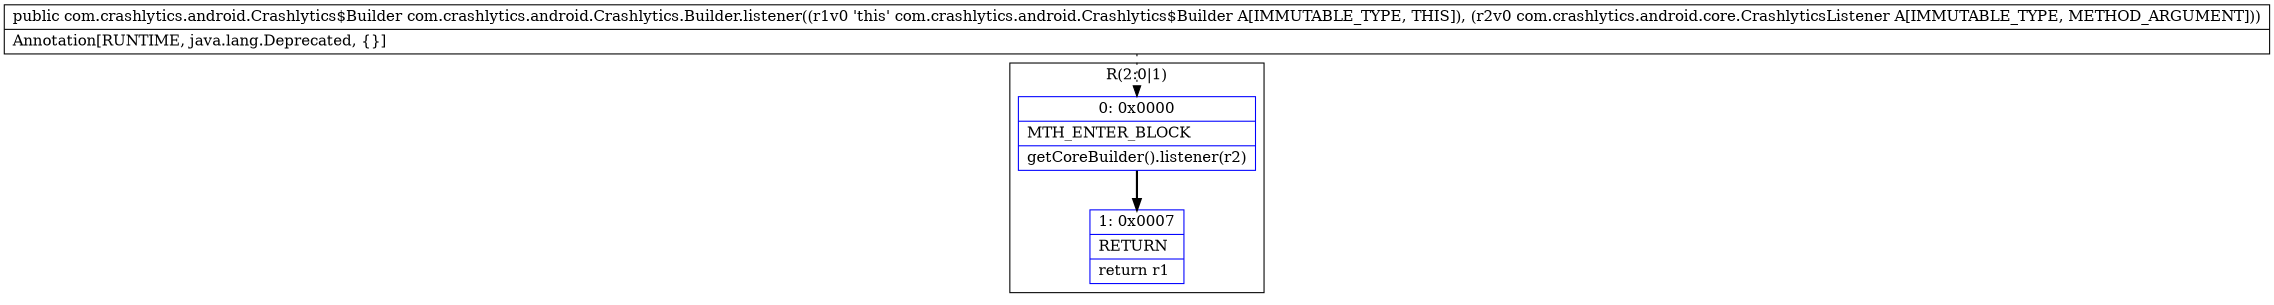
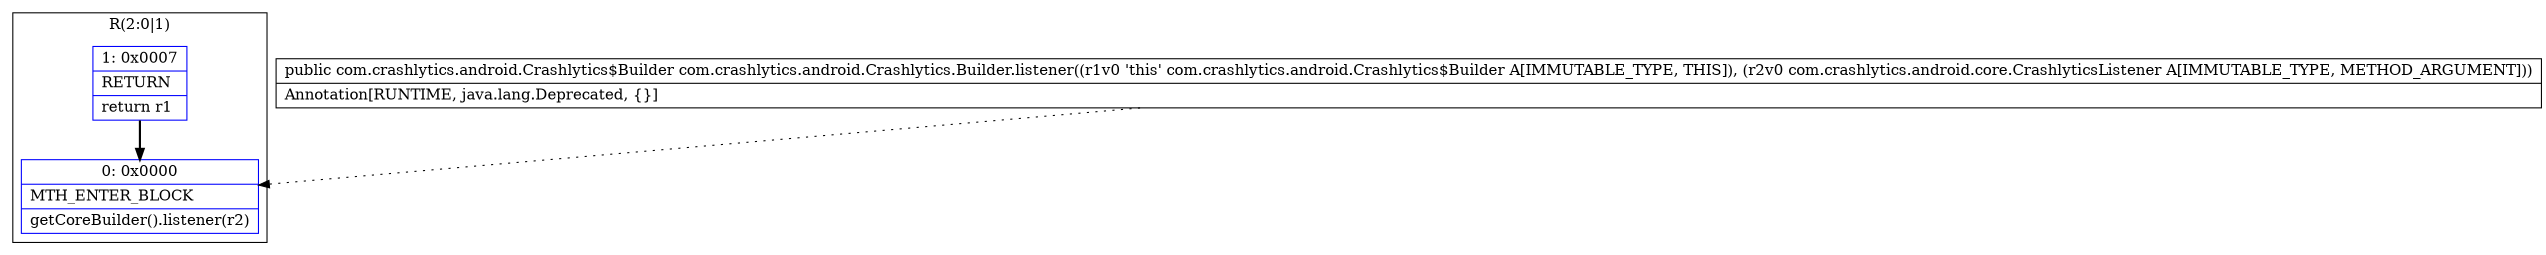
edge "0: 0x0000" -> "1: 0x0007": reversed
